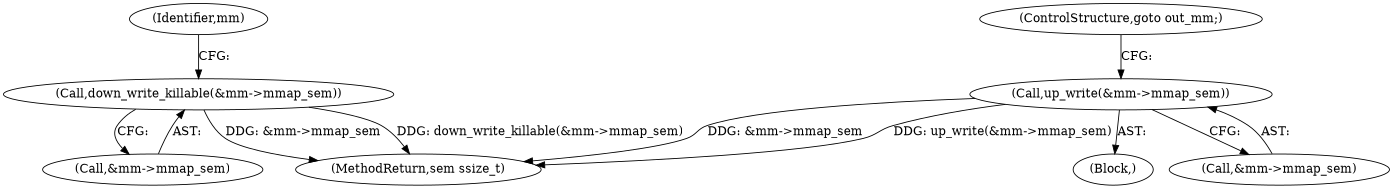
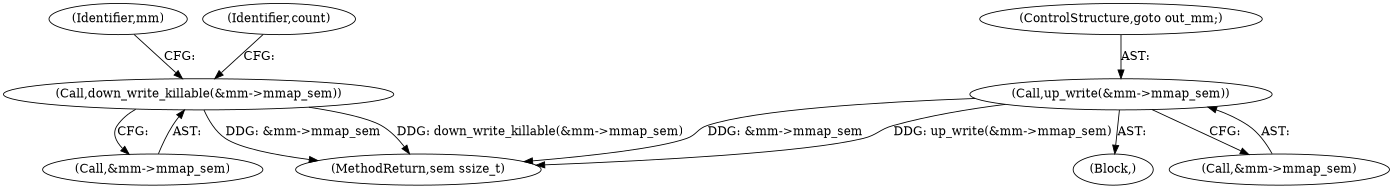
node "(Identifier,count)": added
edge "(ControlStructure,goto out_mm;)" -> "(Call,up_write(&mm->mmap_sem))": label "CFG: " -> "AST: "
